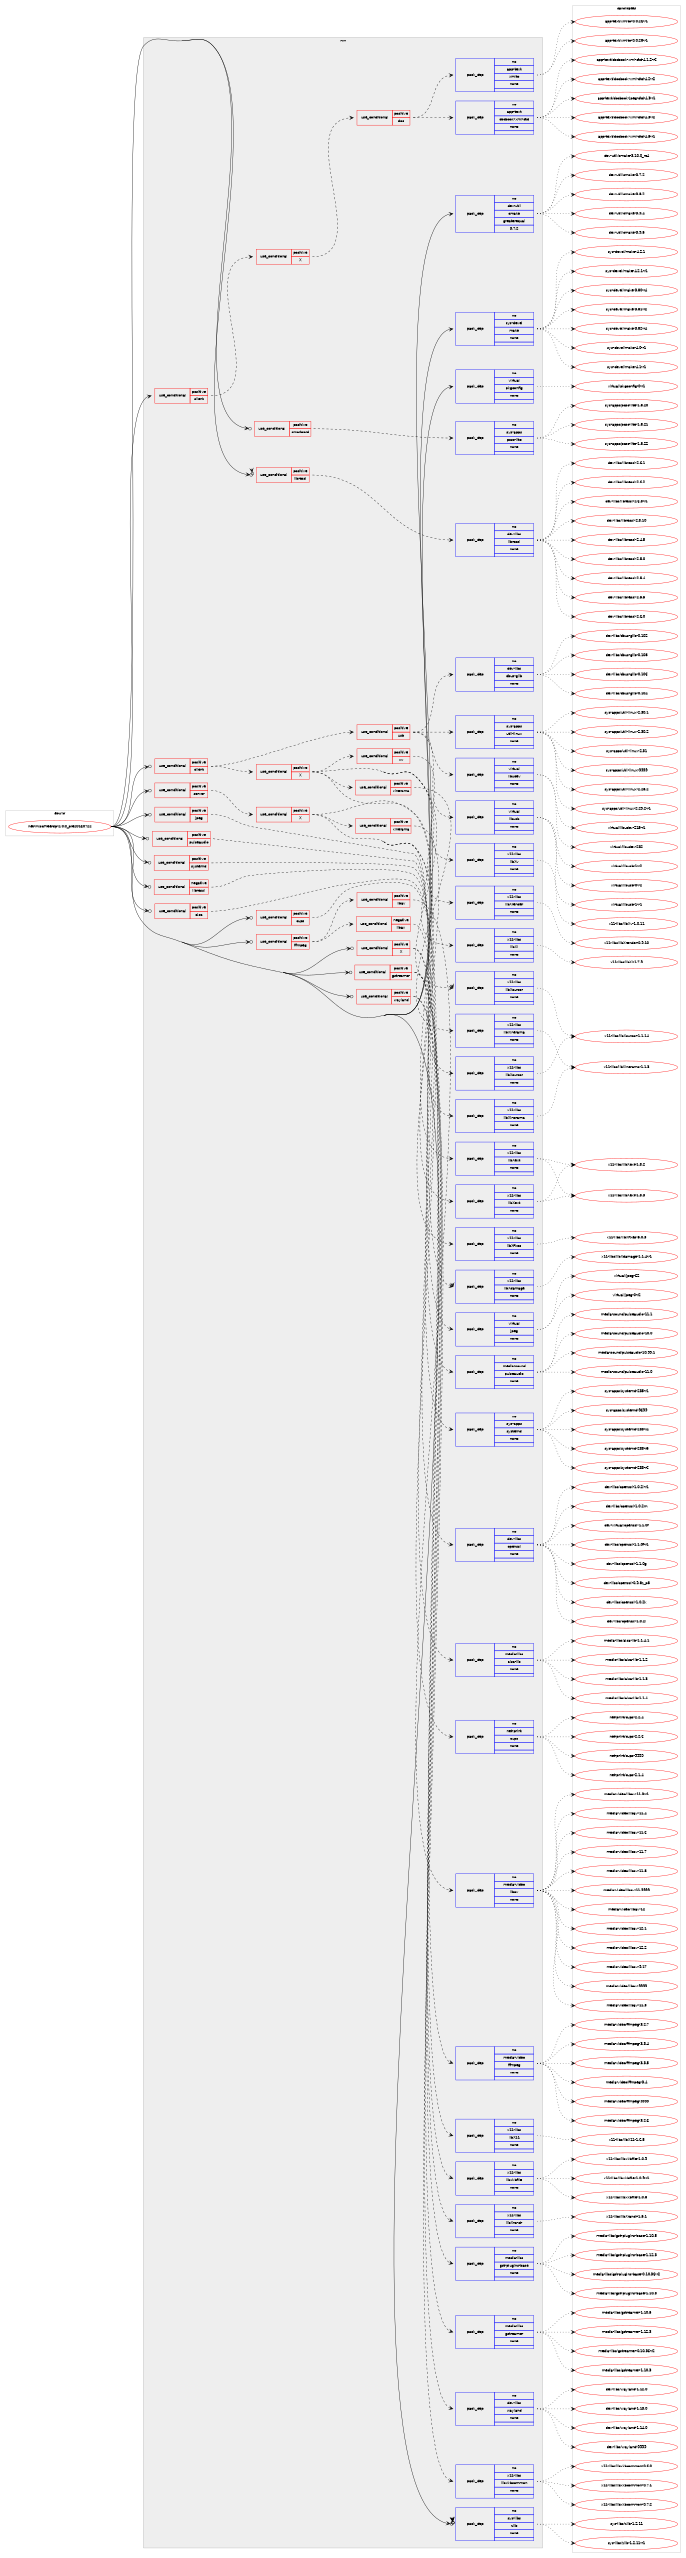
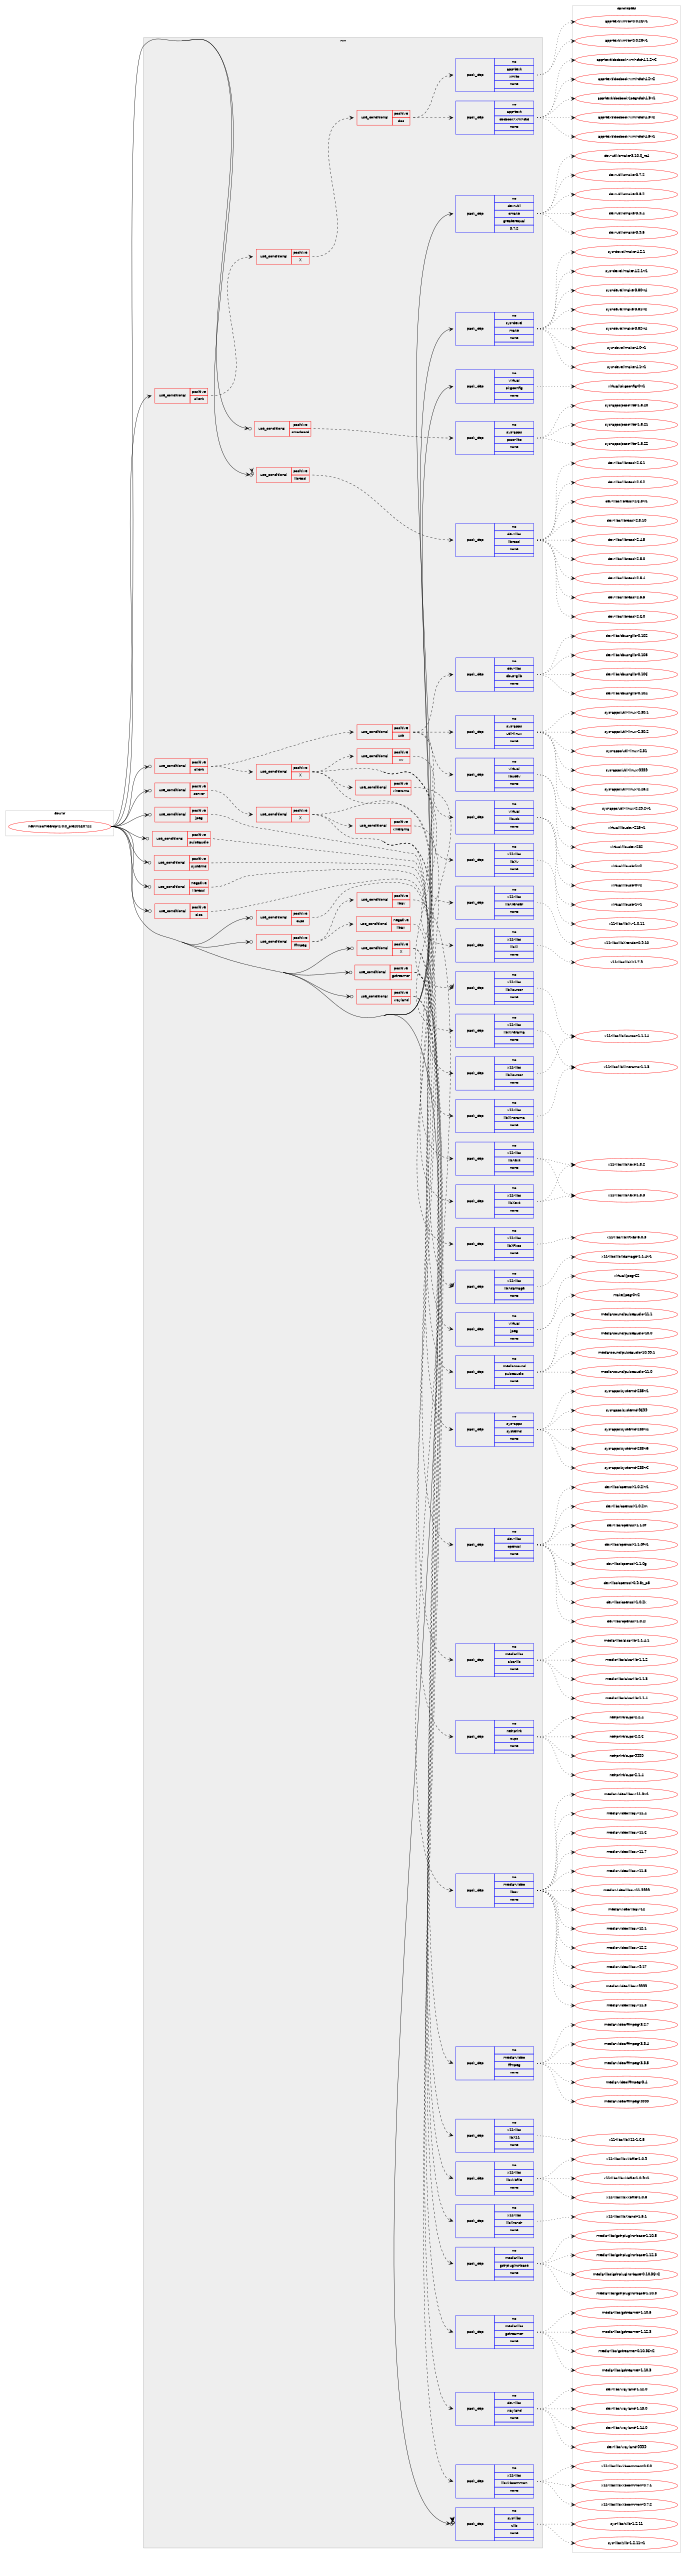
node "virtual/jpeg-0-r2": label "virtual/jpeg-0-r2" -> "make/jpeg-0-r2"
node "dev-virtual/openssl-1.1.0f": label "dev-virtual/openssl-1.1.0f" -> "dev-libs/openssl-1.1.0f"
node "media-video/ffmpeg-3.2.6": removed
